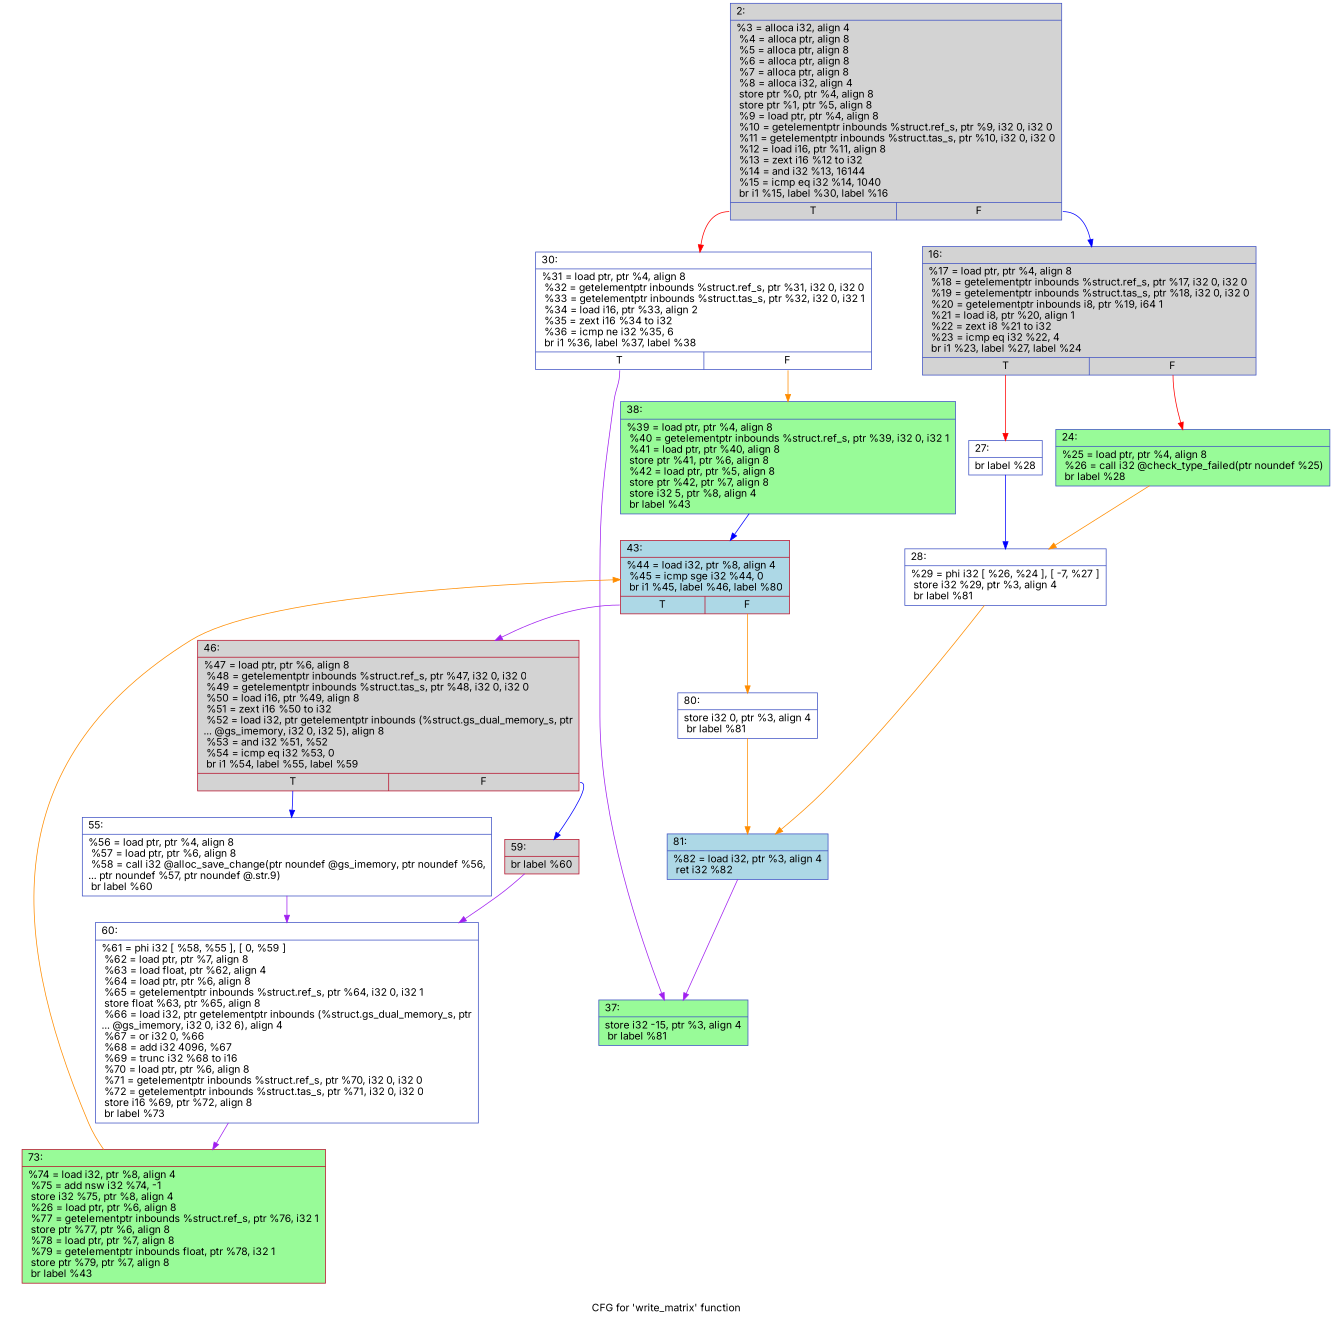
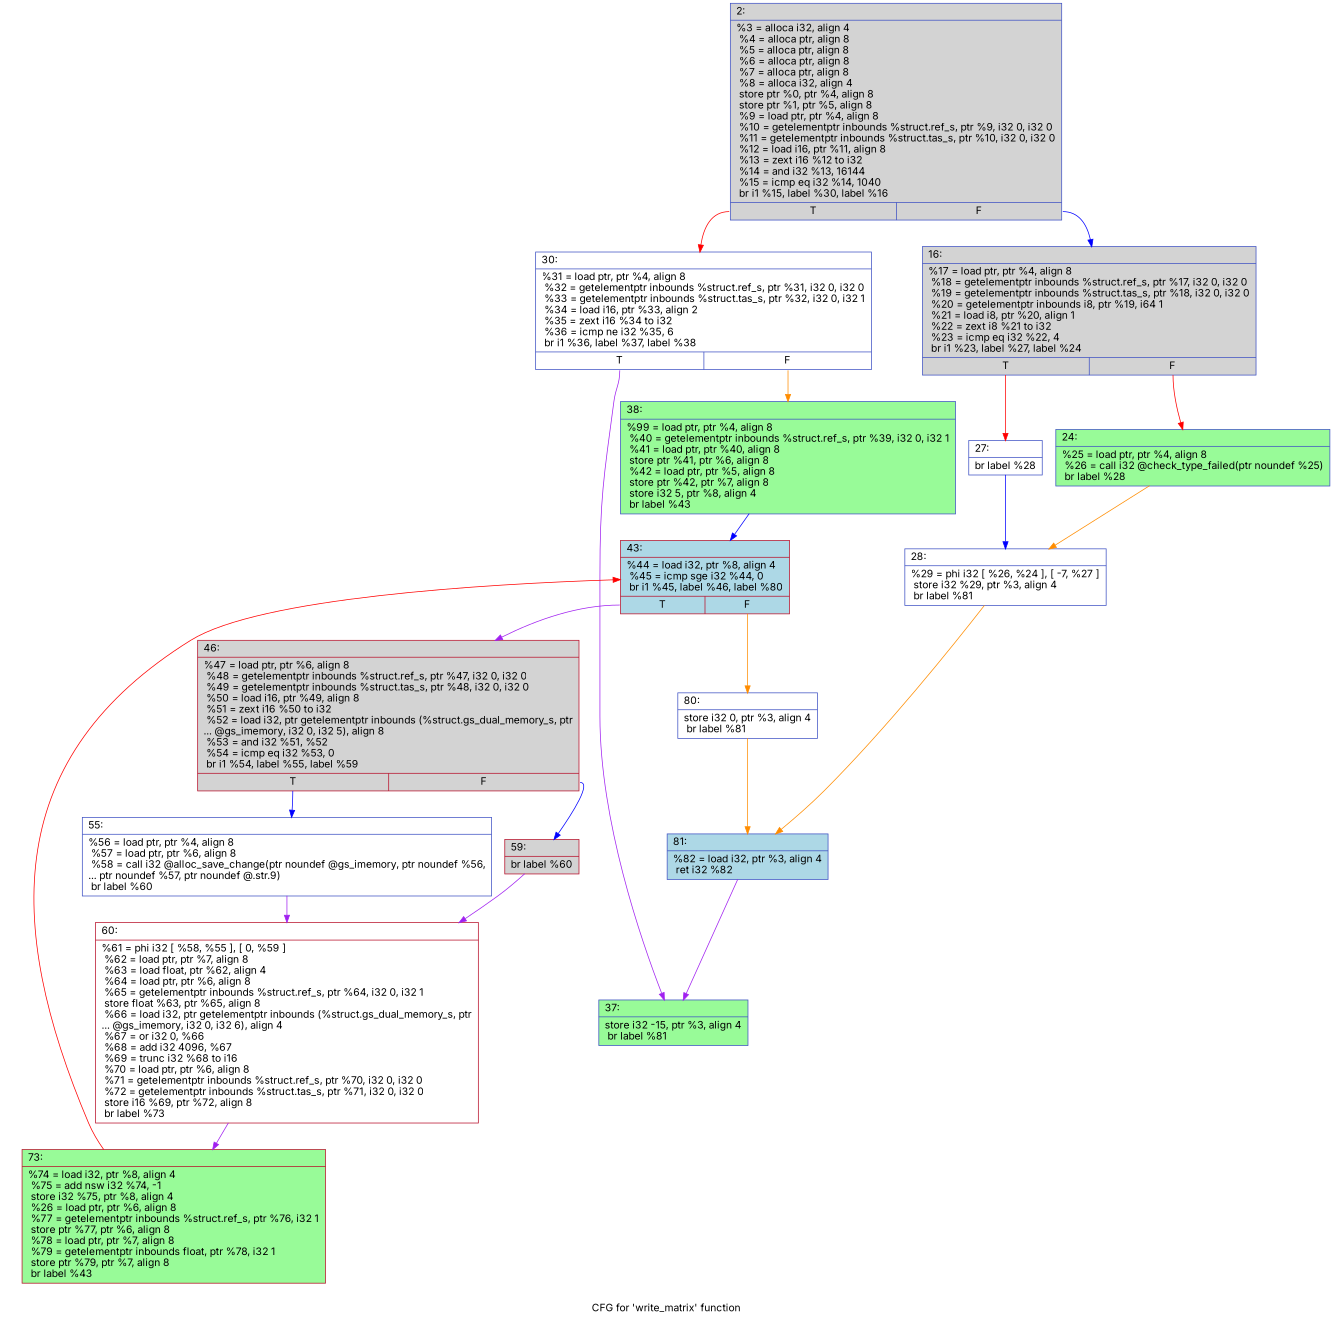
node "38:": text "%39 = load ptr, ptr %4, align 8" -> "%99 = load ptr, ptr %4, align 8"
edge "73:" -> "43:": color darkorange -> red
node "60:": color #3d50c3ff -> #b70d28ff
